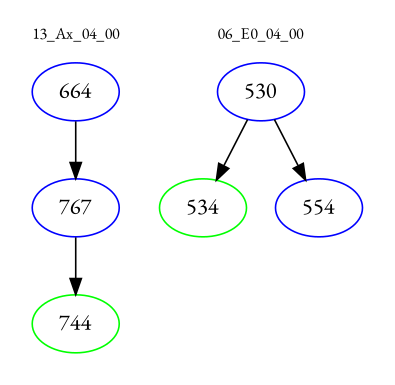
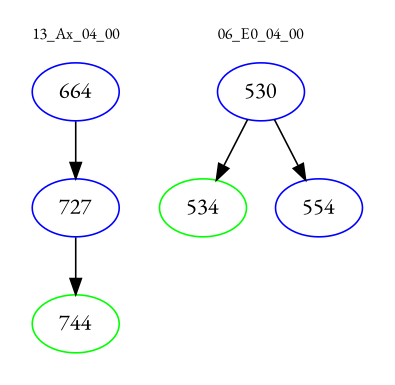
node "767": label "767" -> "727"
